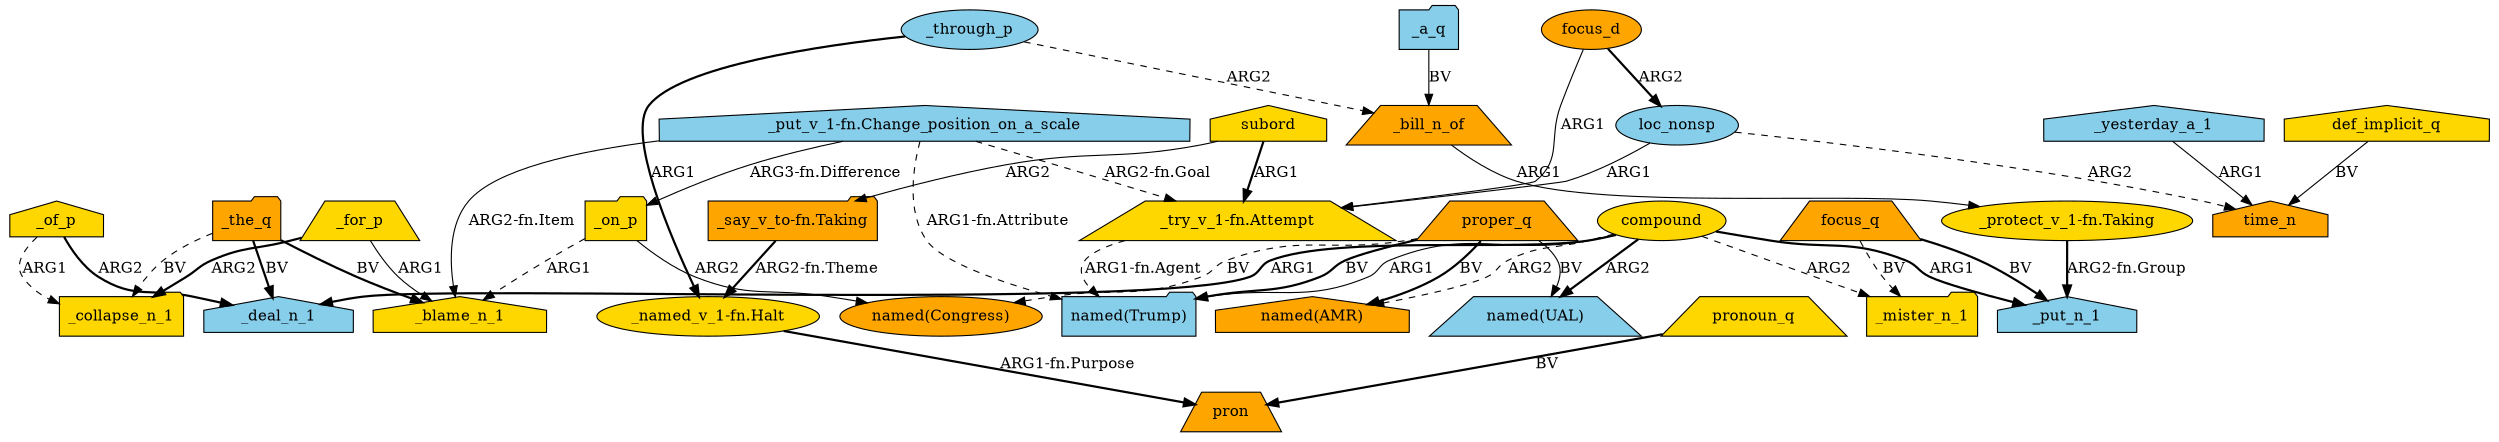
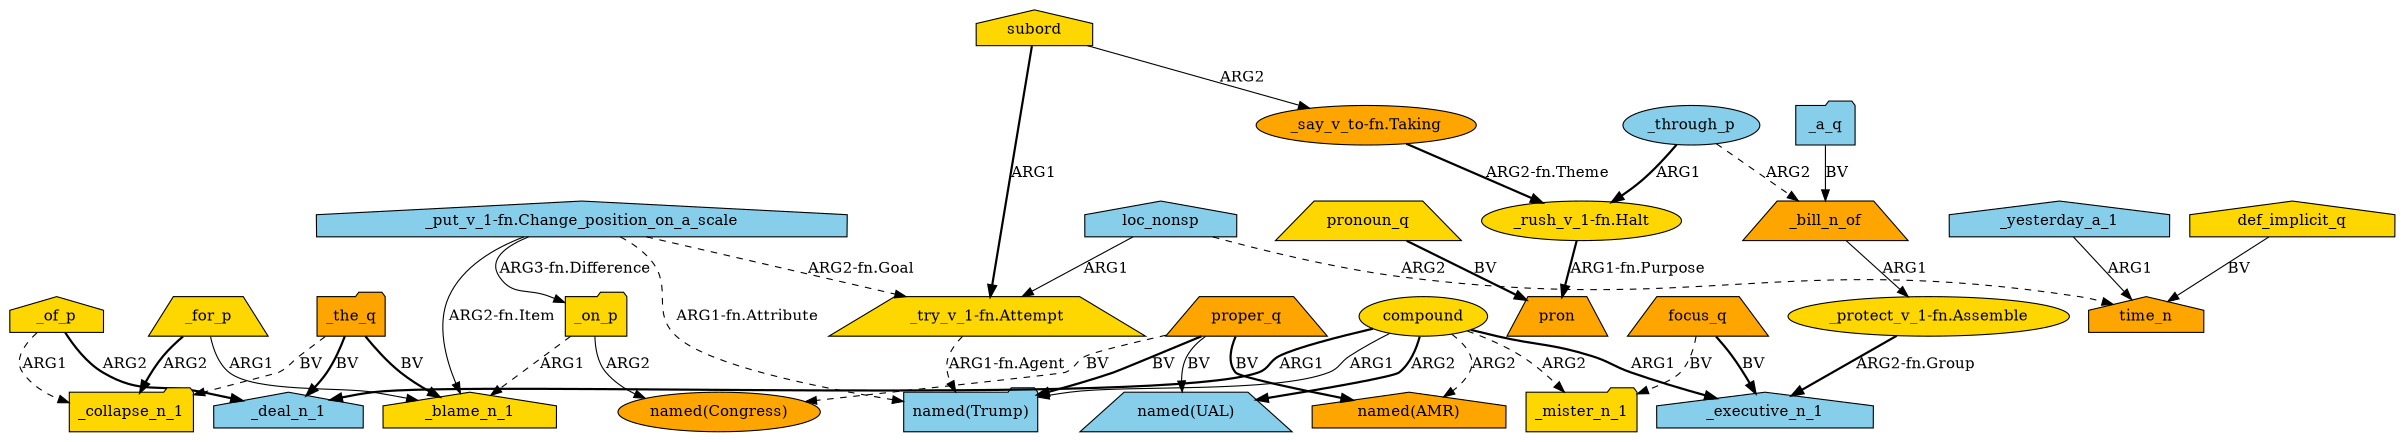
node "focus_d": removed
node "loc_nonsp": shape ellipse -> house
node "_say_v_to-fn.Taking": shape folder -> ellipse
node "_protect_v_1-fn.Taking": label "_protect_v_1-fn.Taking" -> "_protect_v_1-fn.Assemble"
node "_named_v_1-fn.Halt": label "_named_v_1-fn.Halt" -> "_rush_v_1-fn.Halt"
node "_put_n_1": label "_put_n_1" -> "_executive_n_1"
